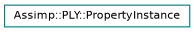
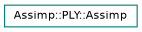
node "Assimp::PLY::PropertyInstance": label "Assimp::PLY::PropertyInstance" -> "Assimp::PLY::Assimp"
